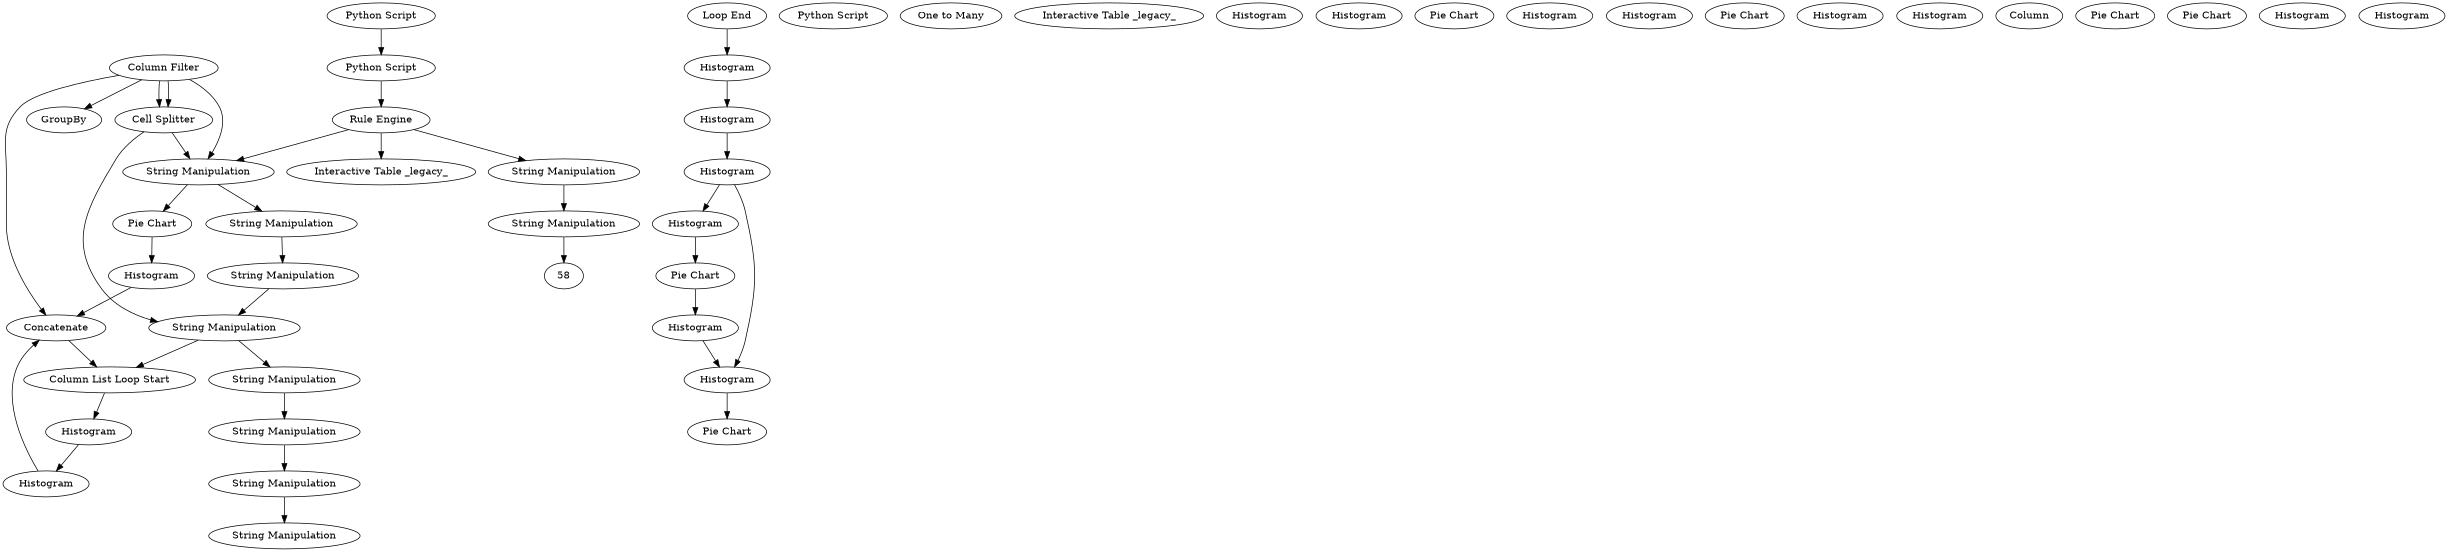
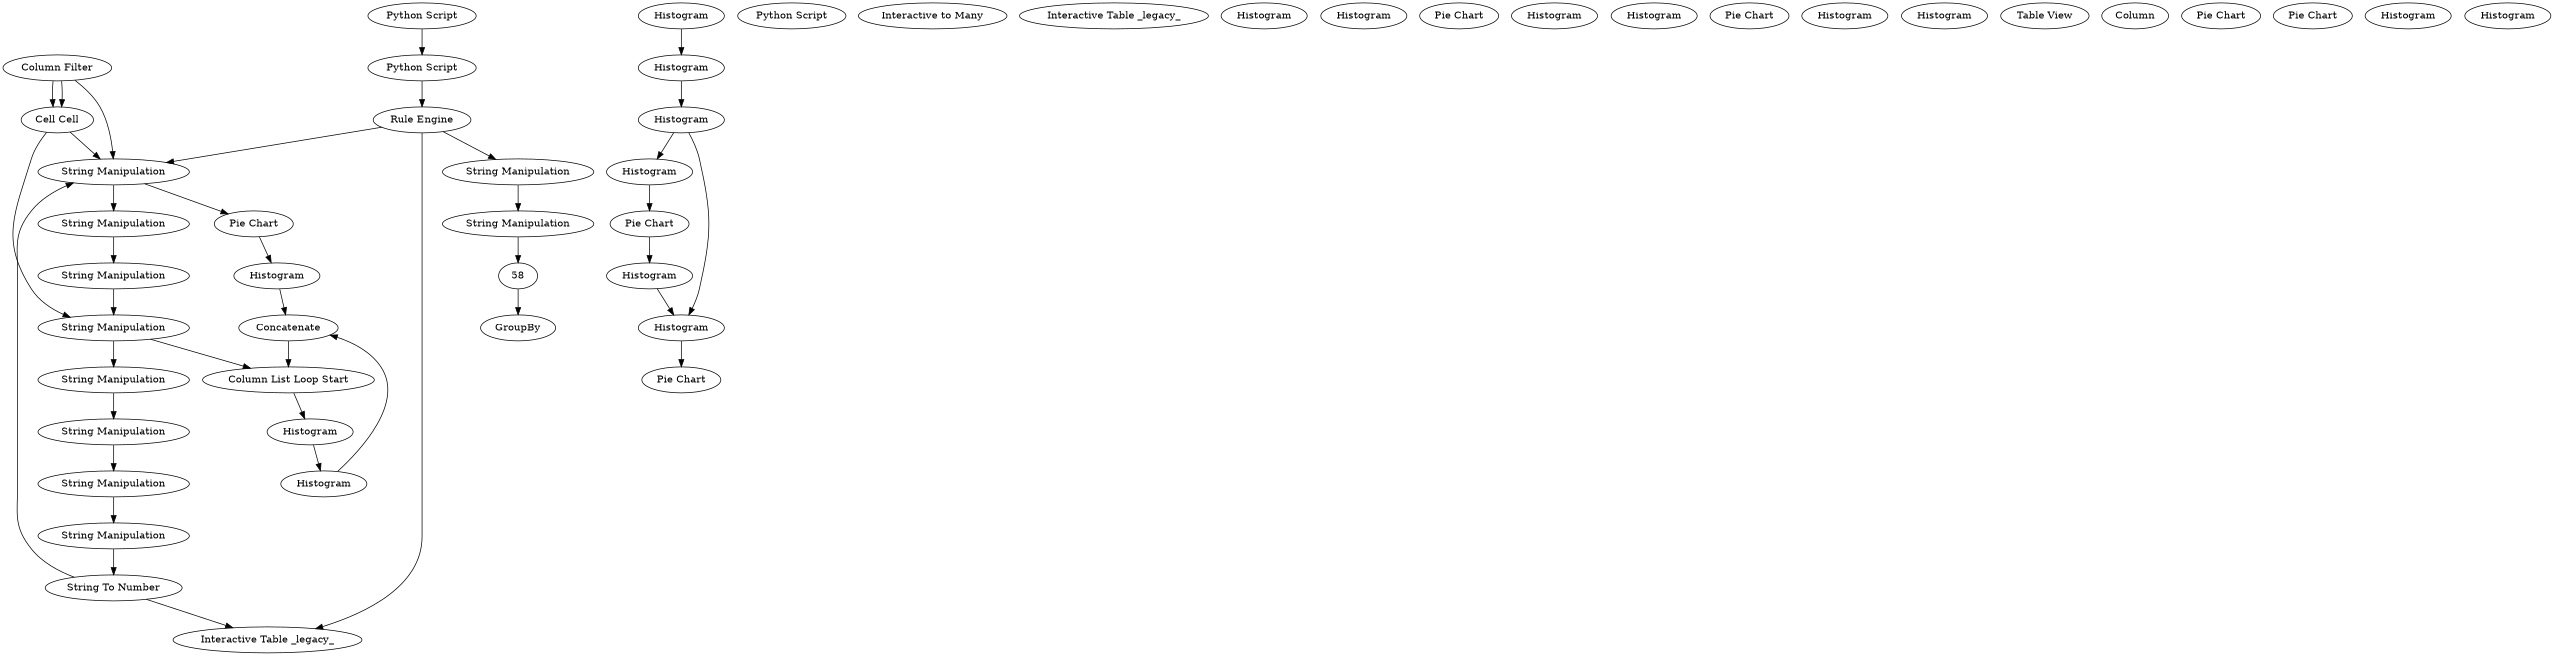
node "Loop End": removed
node "One to Many": label "One to Many" -> "Interactive to Many"
node "Table View": added
edge "Column Filter" -> "GroupBy": now "58" -> "GroupBy"
node "Cell Splitter": label "Cell Splitter" -> "Cell Cell"
edge "Column Filter" -> "Concatenate": removed
node "String To Number": added
